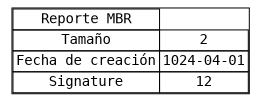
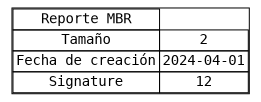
node "Reporte MBR": text "1024-04-01" -> "2024-04-01"
